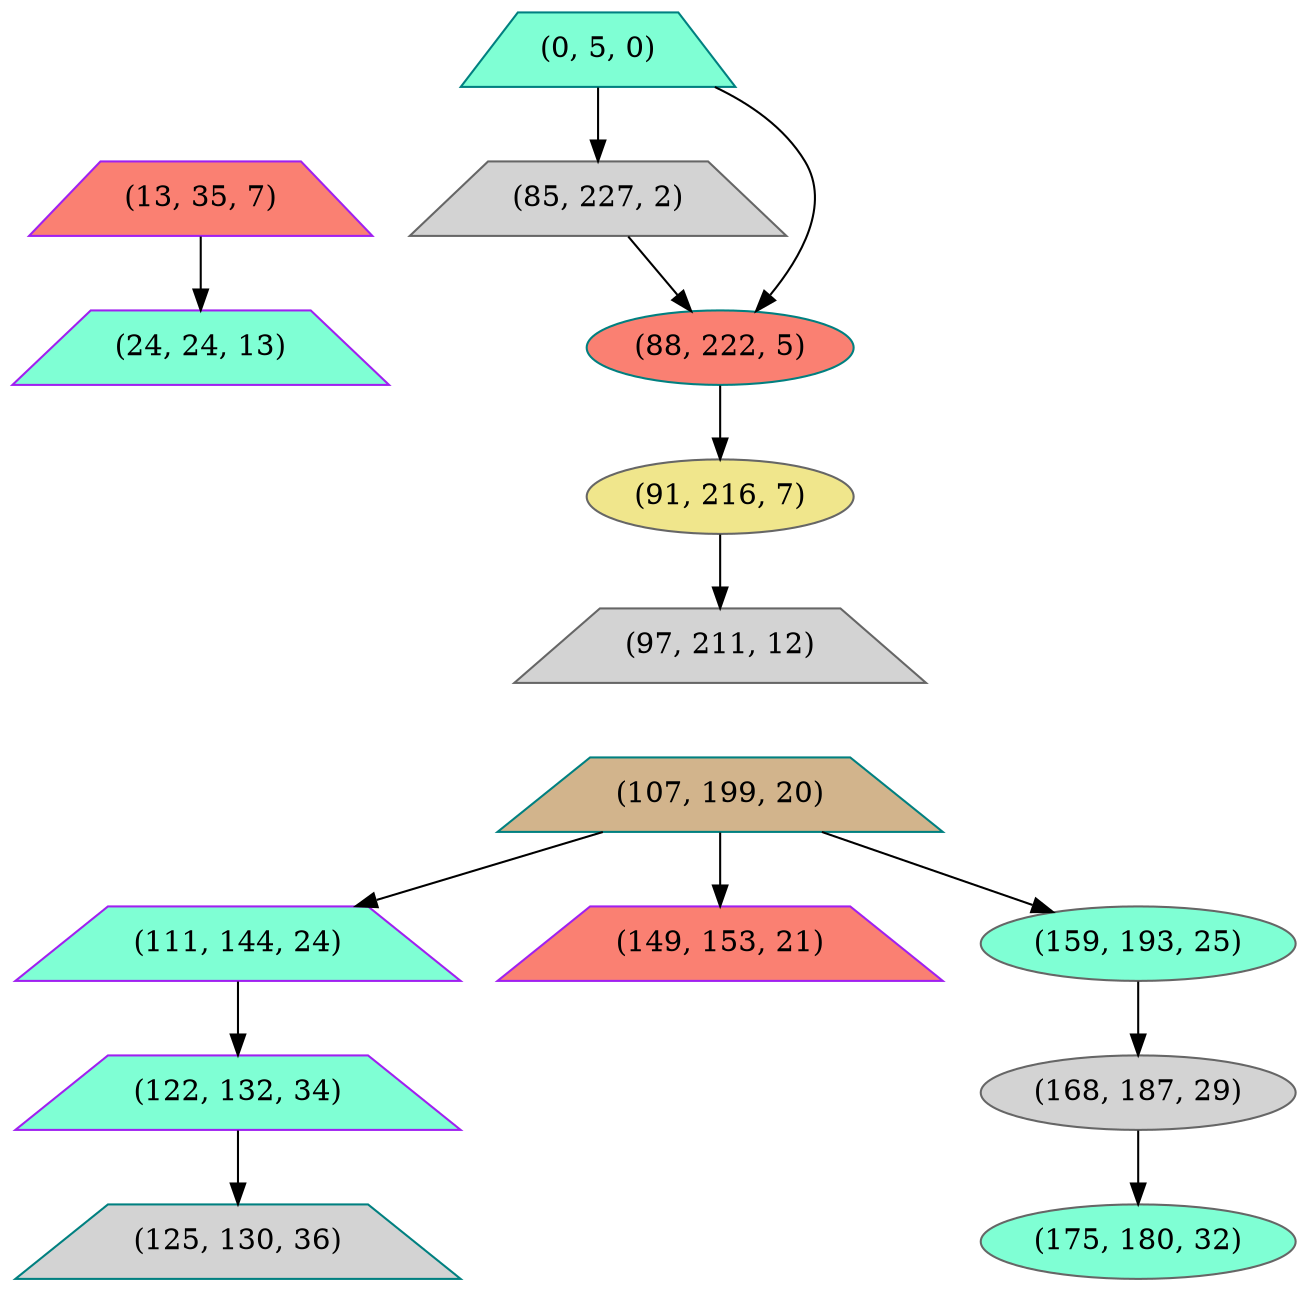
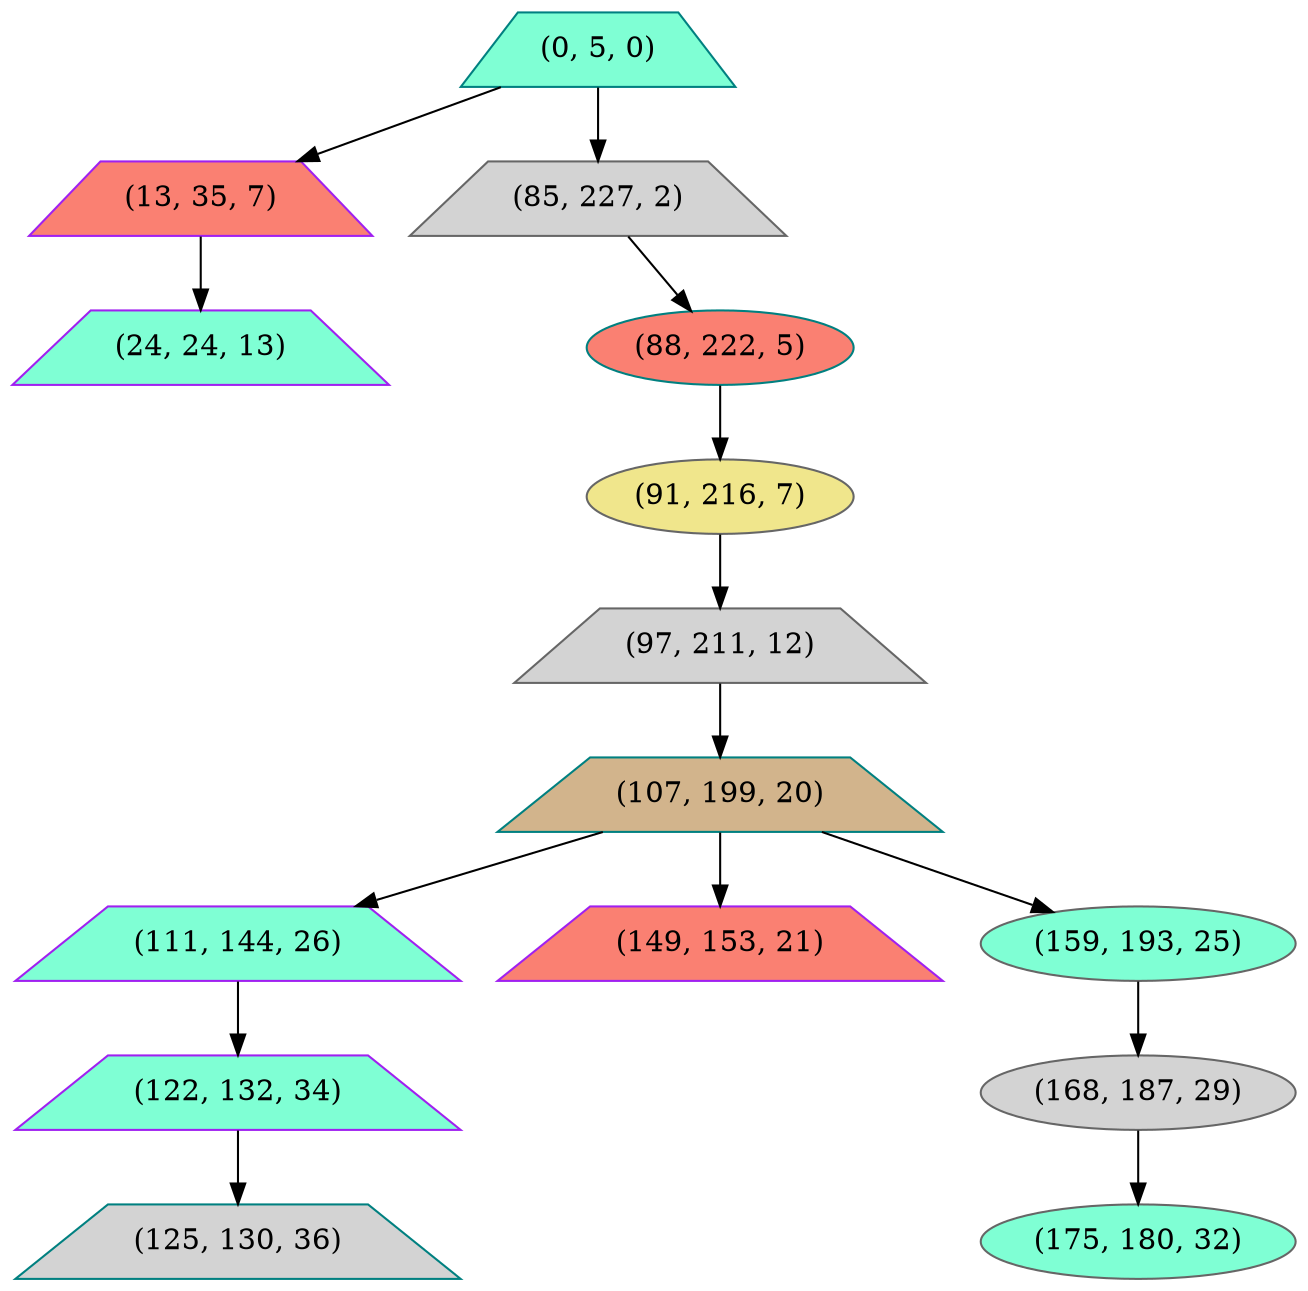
edge "(0, 5, 0)" -> "(88, 222, 5)": now "(0, 5, 0)" -> "(13, 35, 7)"
edge "(97, 211, 12)" -> "(107, 199, 20)": added
node "(111, 144, 24)": label "(111, 144, 24)" -> "(111, 144, 26)"
